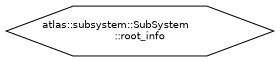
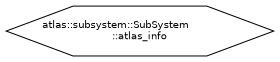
node "atlas::subsystem::SubSystem ::root_info": label "atlas::subsystem::SubSystem ::root_info" -> "atlas::subsystem::SubSystem ::atlas_info"
